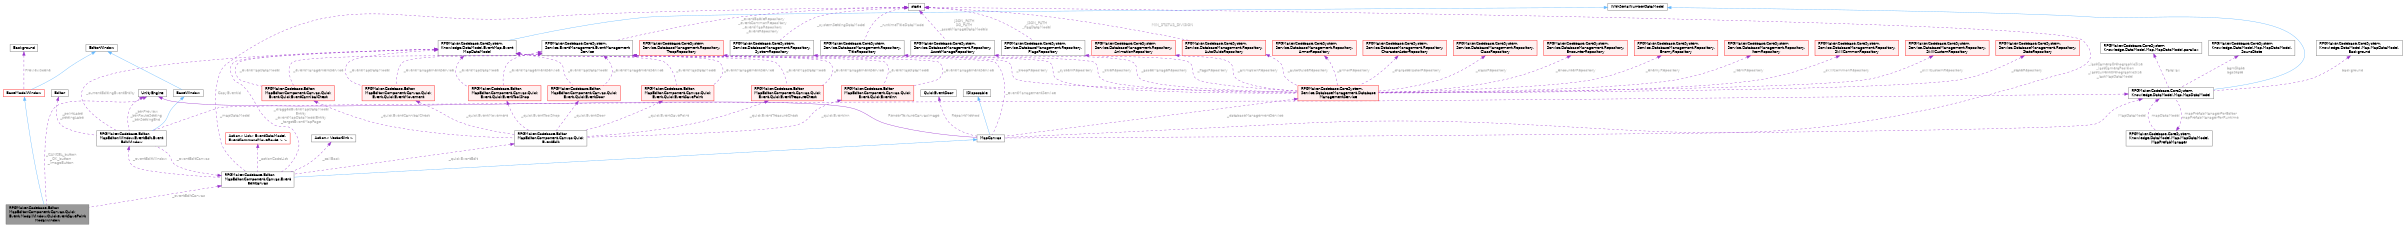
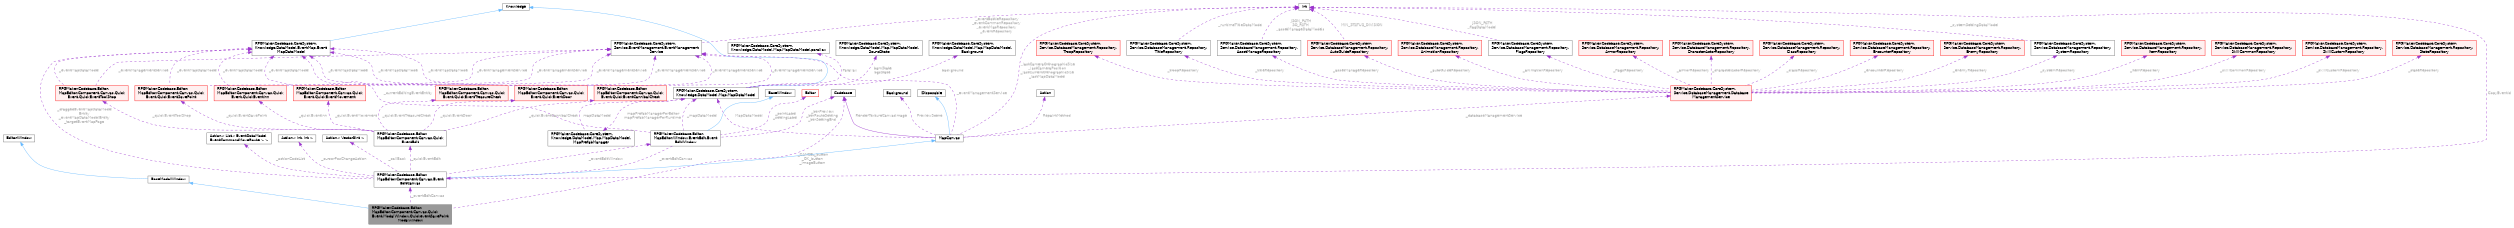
node "static": label "static" -> "int"
node "WithSerialNumberDataModel": label "WithSerialNumberDataModel" -> "Knowledge"
edge "BaseWindow" -> "EditorWindow": removed
edge "BaseModalWindow" -> "Background": now "MapCanvas" -> "Background"
node "BaseModalWindow": color red -> gray40
node "Editor": color gray40 -> red
node "UnityEngine": label "UnityEngine" -> "Codebase"
node "QuickEventDoor": label "QuickEventDoor" -> "Action"
node "Action< List< EventDataModel. EventCommandMoveRoute > >": color red -> gray40
node "Action< int, int >": added
